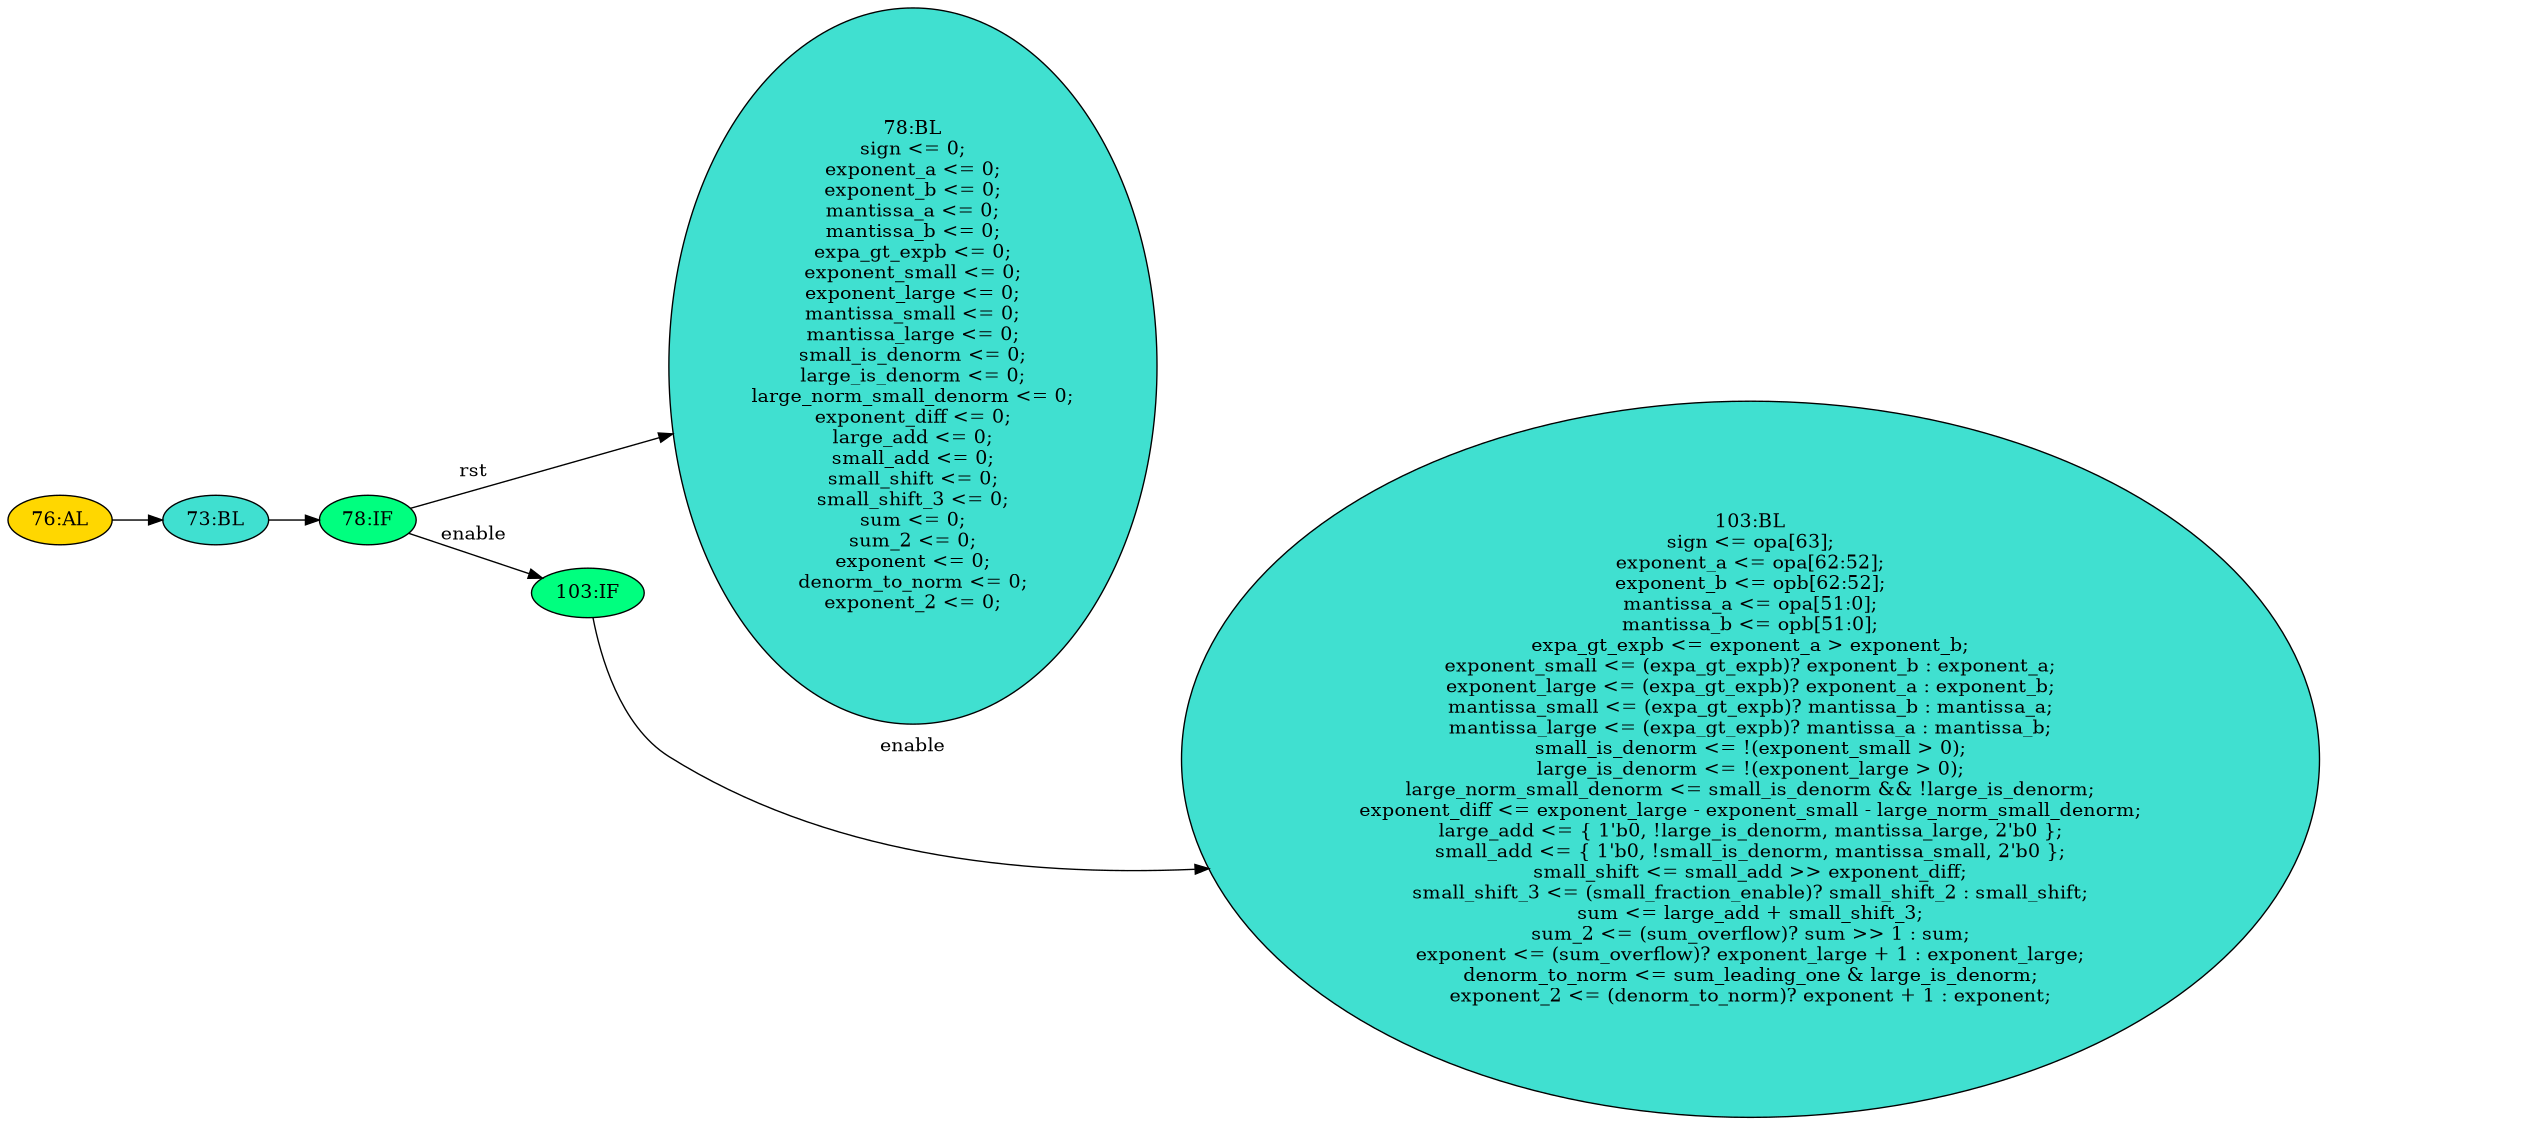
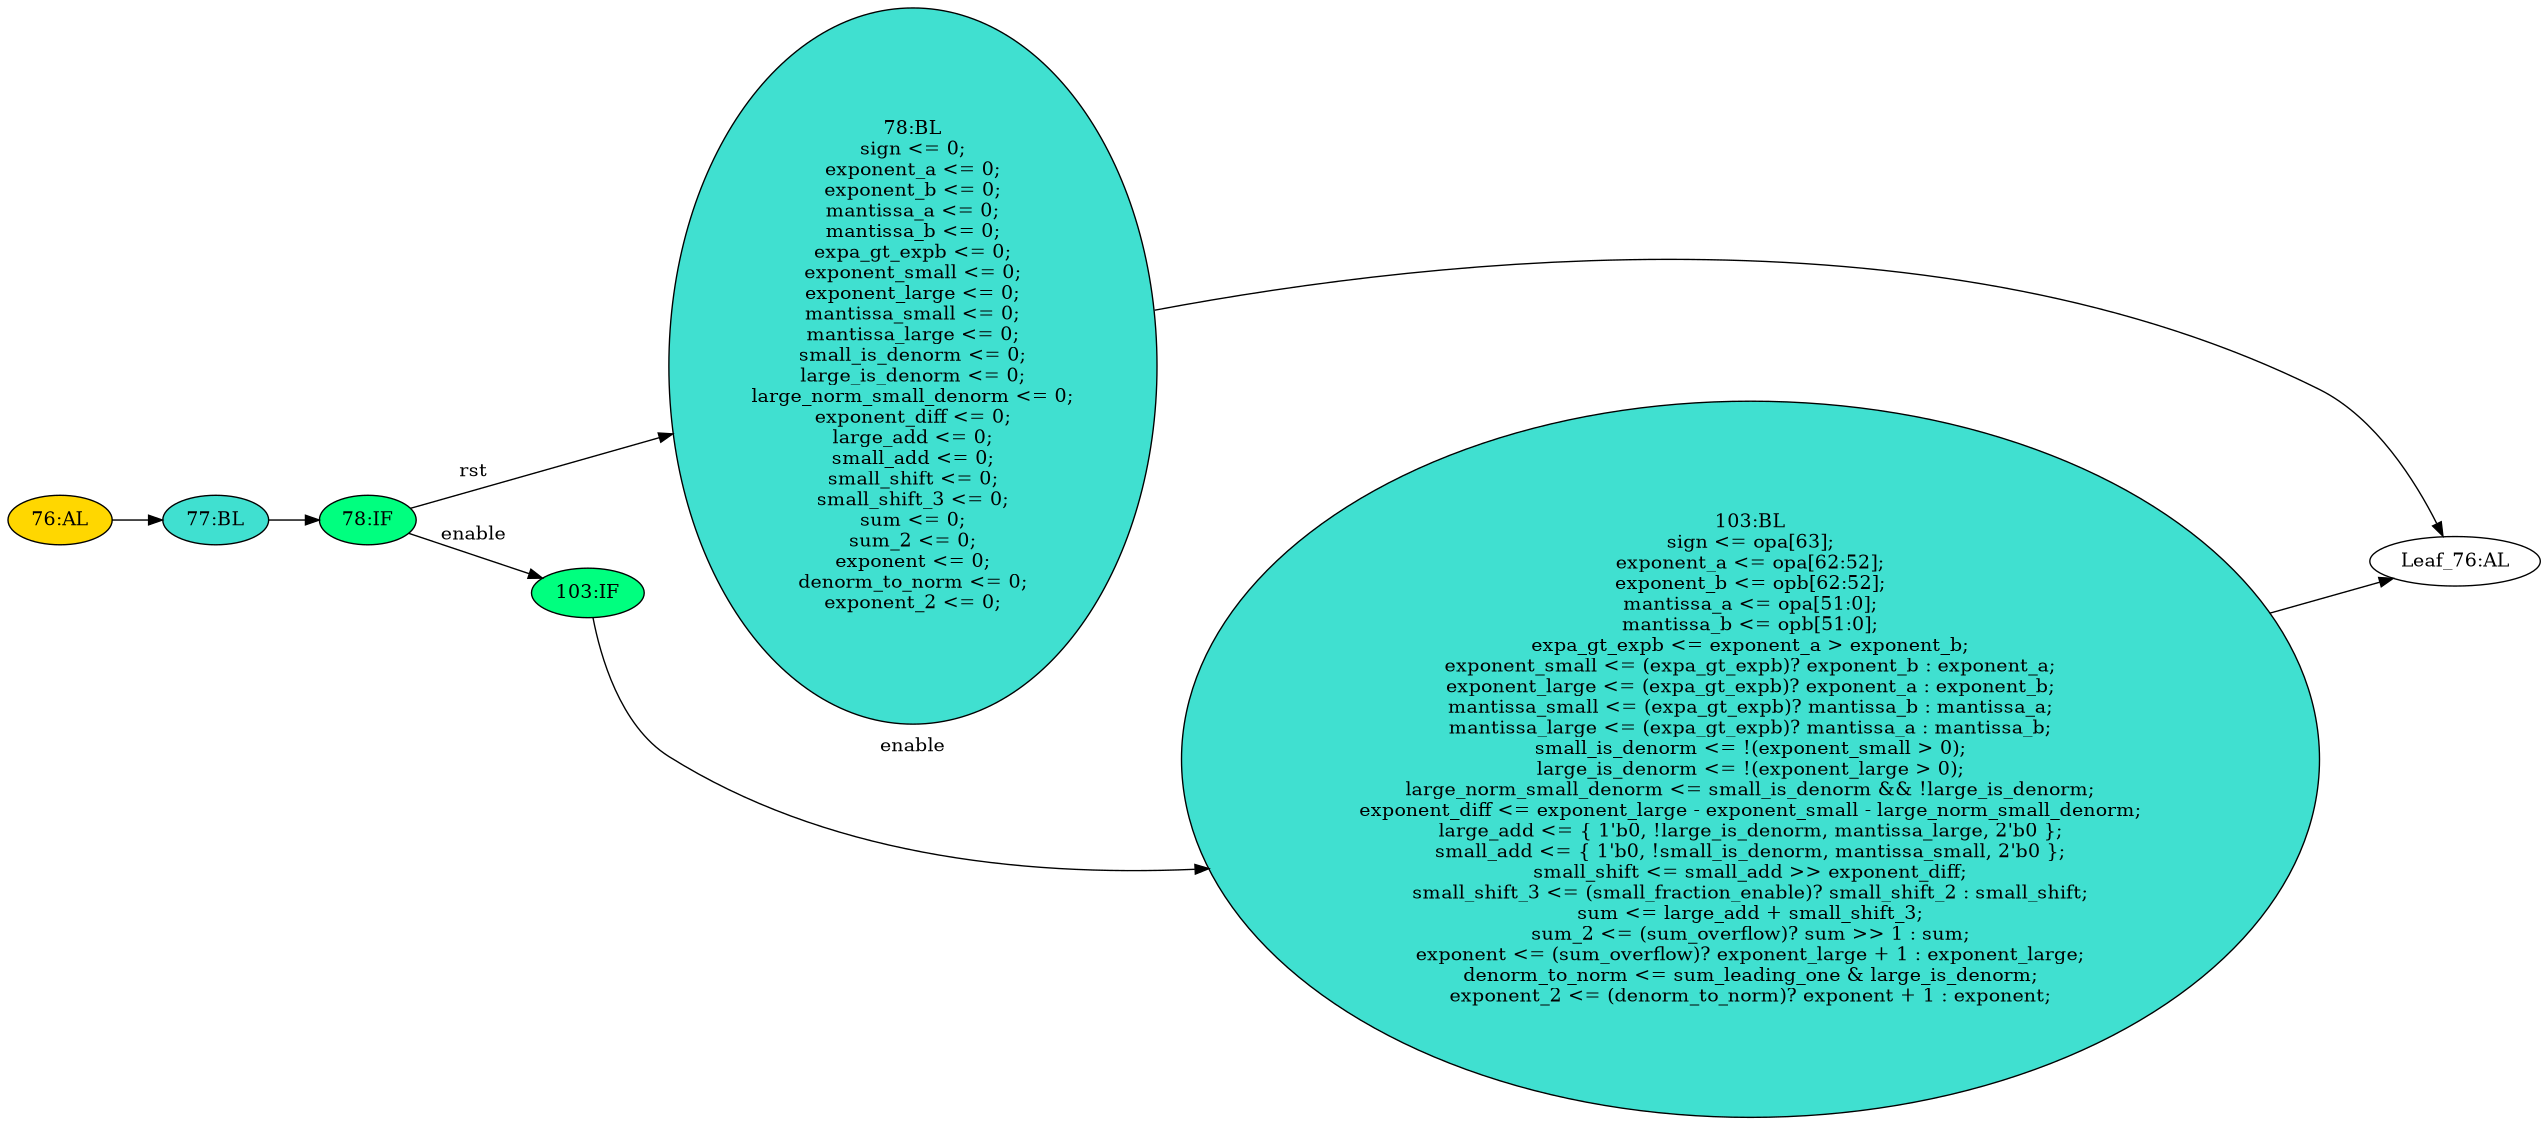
node "73:BL": label "73:BL" -> "77:BL"
node "Leaf_76:AL": added
